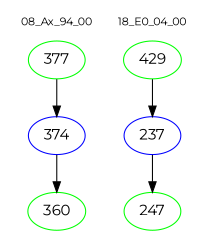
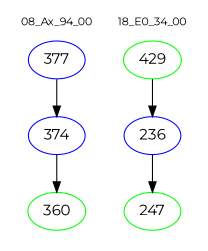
cluster "18_E0_04_00": label "18_E0_04_00" -> "18_E0_34_00"
node "377": color green -> blue
node "237": label "237" -> "236"
